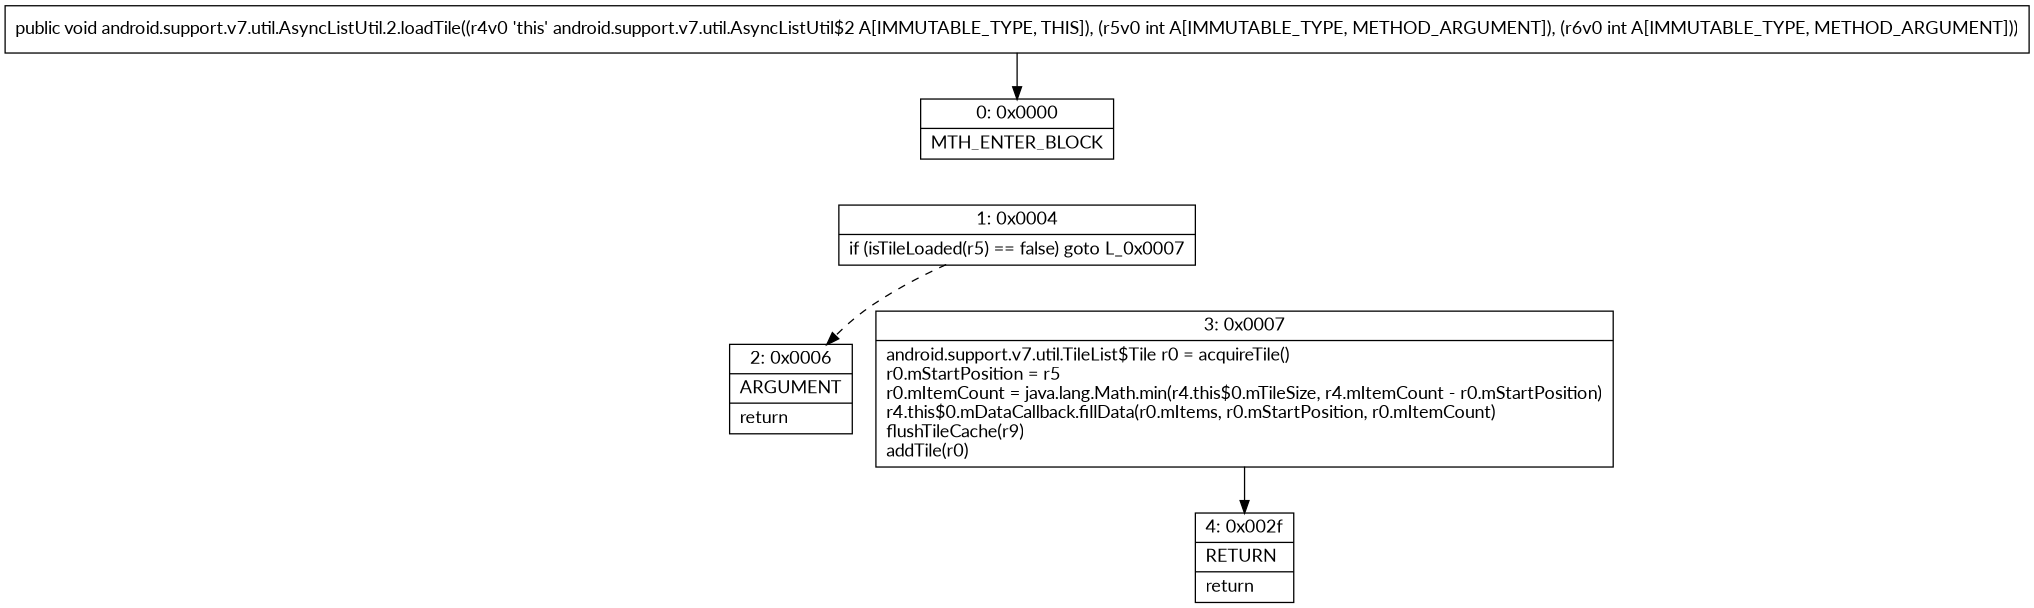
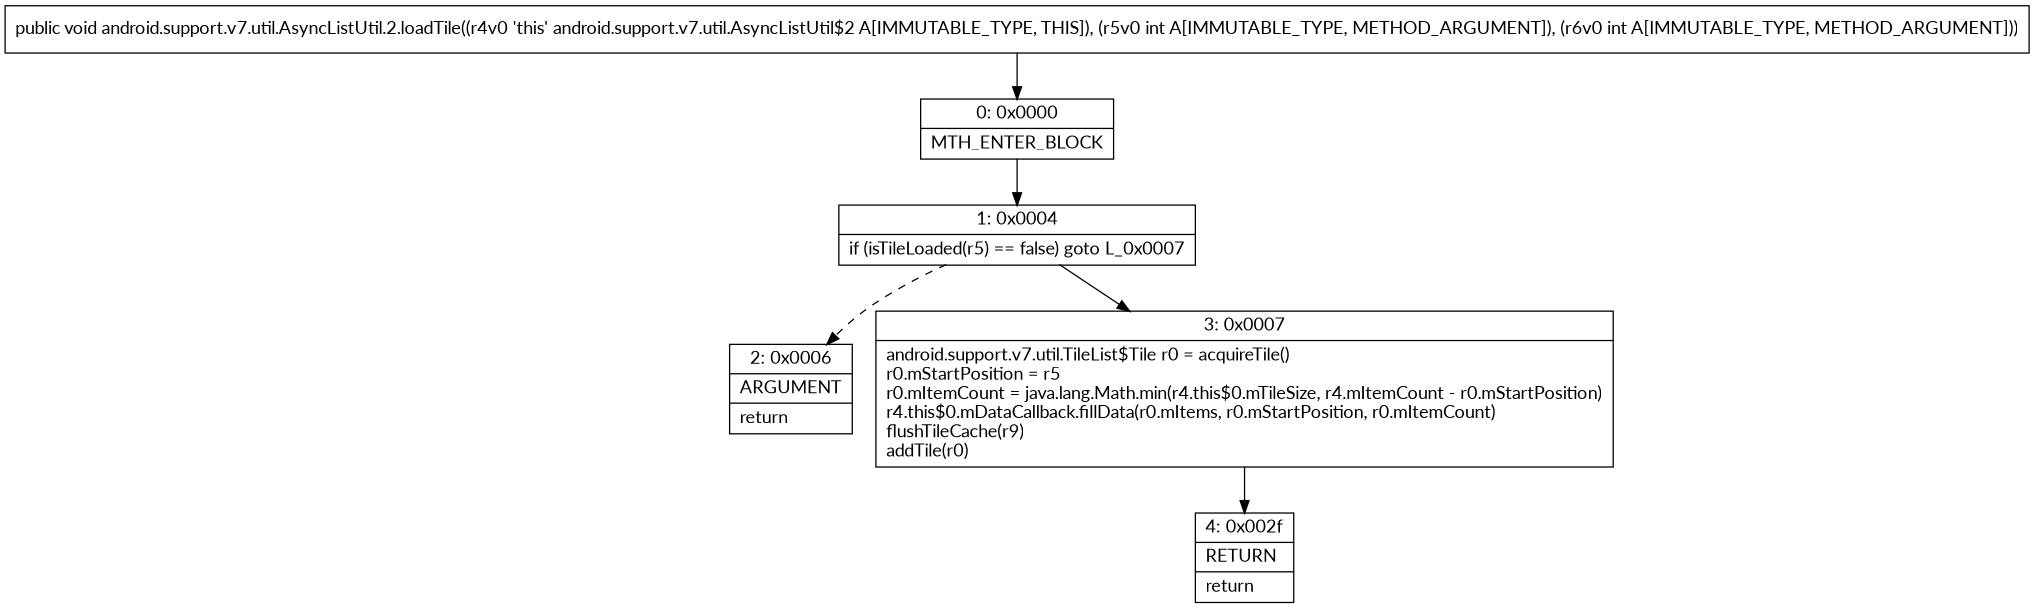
edge "0: 0x0000" -> "1: 0x0004": added
edge "1: 0x0004" -> "3: 0x0007": added
